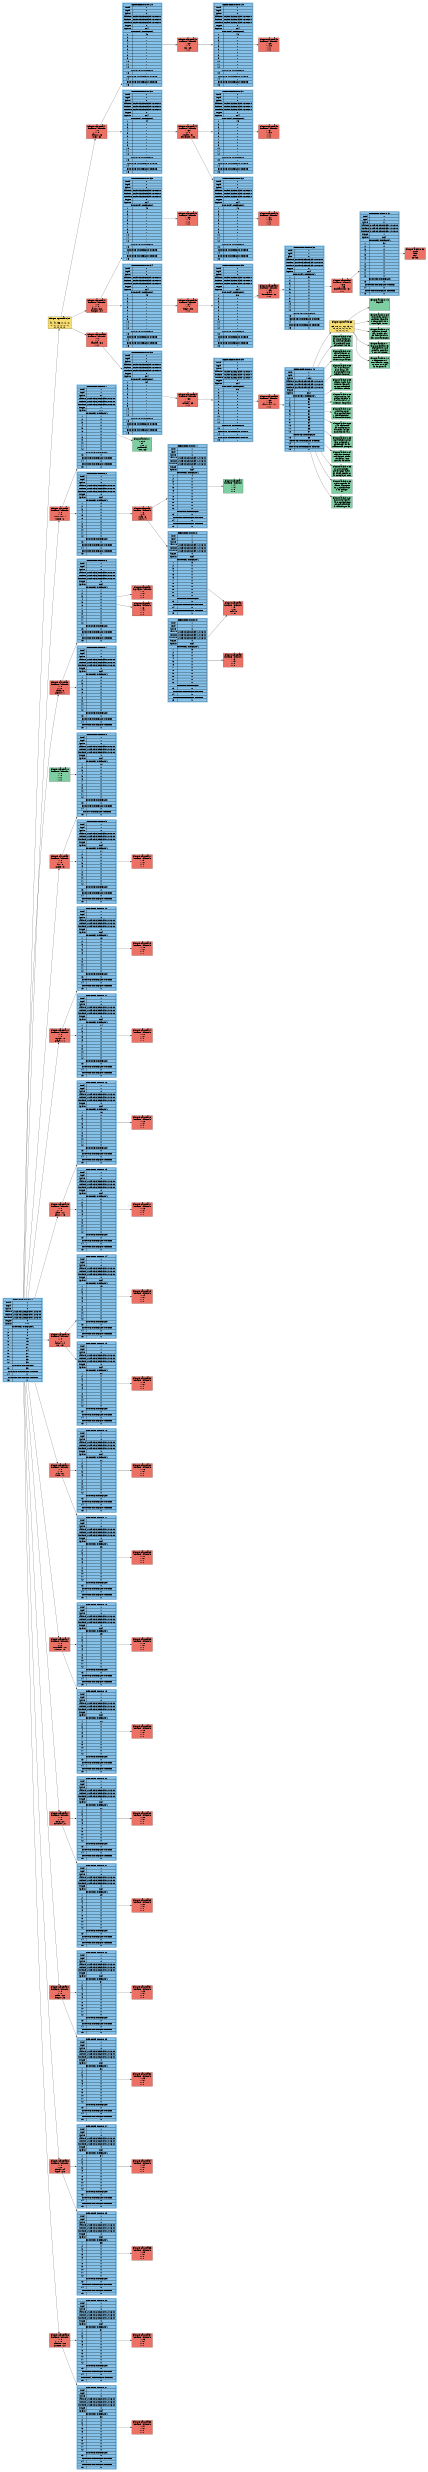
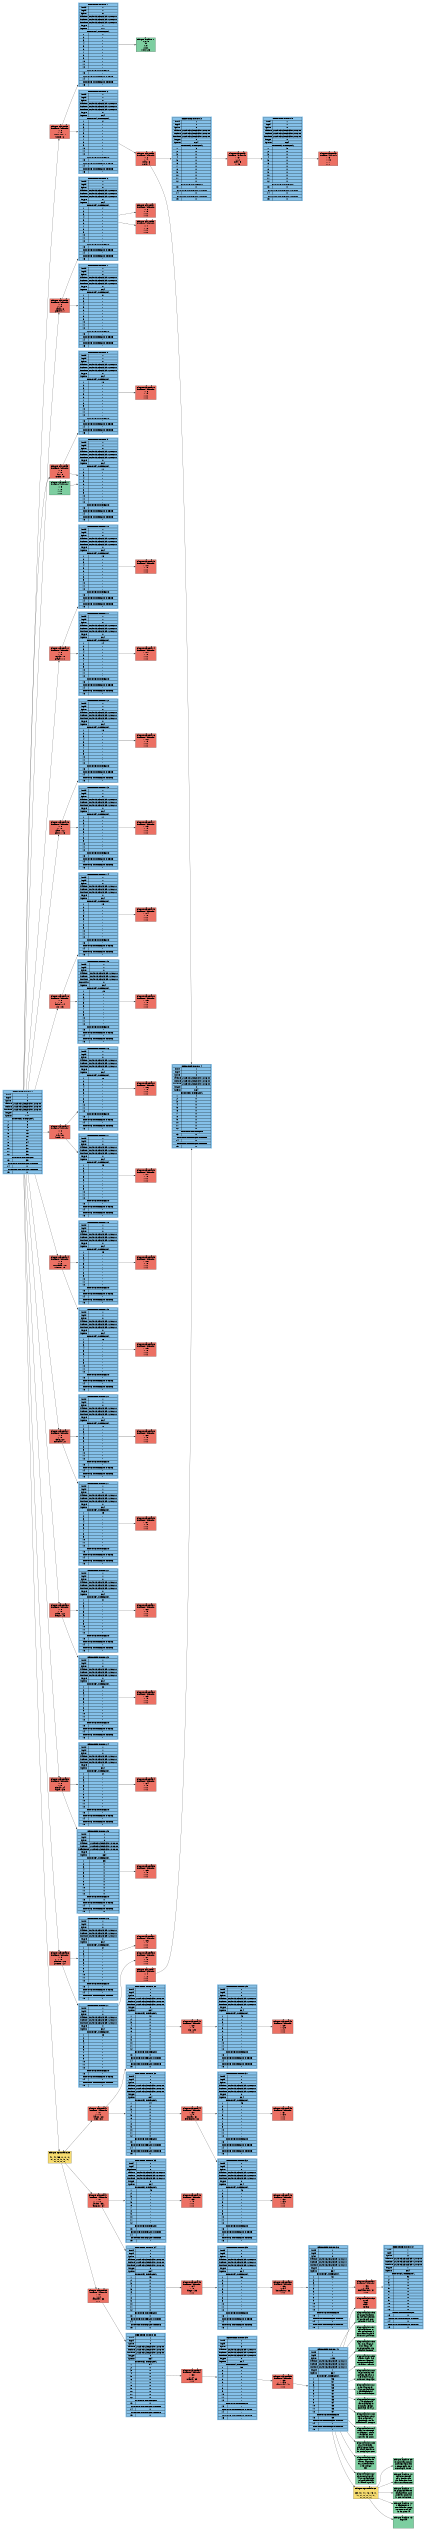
node "REPORTE INODO 33": text "i_size" -> "i_istintos"
edge "REPORTE INODO 37" -> "Bloque archivo 52 0123 4567 8901 23456": now "REPORTE INODO 40" -> "Bloque archivo 52 0123 4567 8901 23456"
node "Bloque archivo 1 1,G,ro ot 1,U ,poderosa, root,123": label "Bloque archivo 1 1,G,ro ot 1,U ,poderosa, root,123" -> "Bloque archivo 1 1,G,ro ot 1,U ,root, root,123"
edge "REPORTE INODO 4" -> "Bloque Carpeta4 b_name : b_inodo . : 4 .. : 2 - : -1 - : -1": reversed
node "Bloque Carpeta4 b_name : b_inodo . : 4 .. : 2 - : -1 - : -1": fillcolor #7dcea0 -> #ec7063
node "Bloque Carpeta8 b_guajes : b_inodo . : 7 .. : 0 - : -1 - : -1": label "Bloque Carpeta8 b_guajes : b_inodo . : 7 .. : 0 - : -1 - : -1" -> "Bloque Carpeta8 b_name : b_inodo . : 7 .. : 0 - : -1 - : -1"
edge "REPORTE INODO 5" -> "Bloque Carpeta3 b_name : b_inodo . : 3 .. : 2 mia : 5 - : -5": reversed
node "Bloque Carpeta5 b_name : b_inodo . : 5 .. : 3 - : -1 - : -1": label "Bloque Carpeta5 b_name : b_inodo . : 5 .. : 3 - : -1 - : -1" -> "Bloque Carpeta5 b_name : b_work . : 5 .. : 3 - : -1 - : -1"
node "Bloque Carpeta10 b_name : b_inodo . : 8 .. : 0 - : -1 - : -1": fillcolor #7dcea0 -> #ec7063
edge "Bloque Carpeta10 b_name : b_inodo . : 8 .. : 0 - : -1 - : -1" -> "REPORTE INODO 8": reversed
node "REPORTE INODO 8": text "INODO INDIRECTO TRIPLE" -> "BLOQUE INDIRECTO TRIPLE"
edge "REPORTE INODO 9" -> "Bloque Carpeta11 b_name : b_inodo . : 9 .. : 0 - : -1 - : -1": reversed
node "Bloque Carpeta11 b_name : b_inodo . : 9 .. : 0 - : -1 - : -1": fillcolor #ec7063 -> #7dcea0
node "REPORTE INODO 15": text "i_type" -> "i_contribu"
node "REPORTE INODO 25": text "i_mtime" -> "i_eficientes"
node "REPORTE INODO 26": text "BLOQUES INDIRECTO TRIPLE" -> "BLOQUE INDIRECTO TRIPLE"
